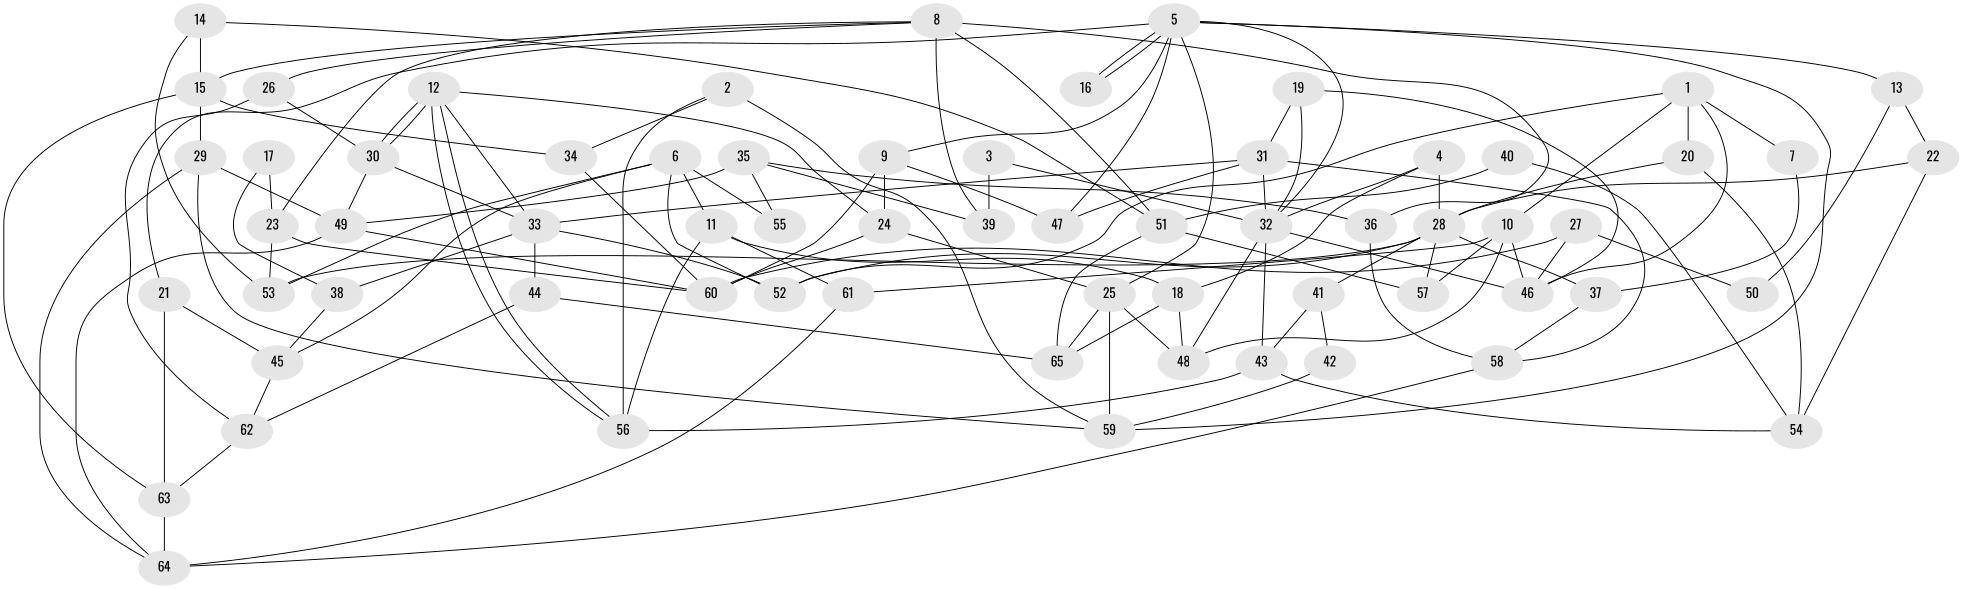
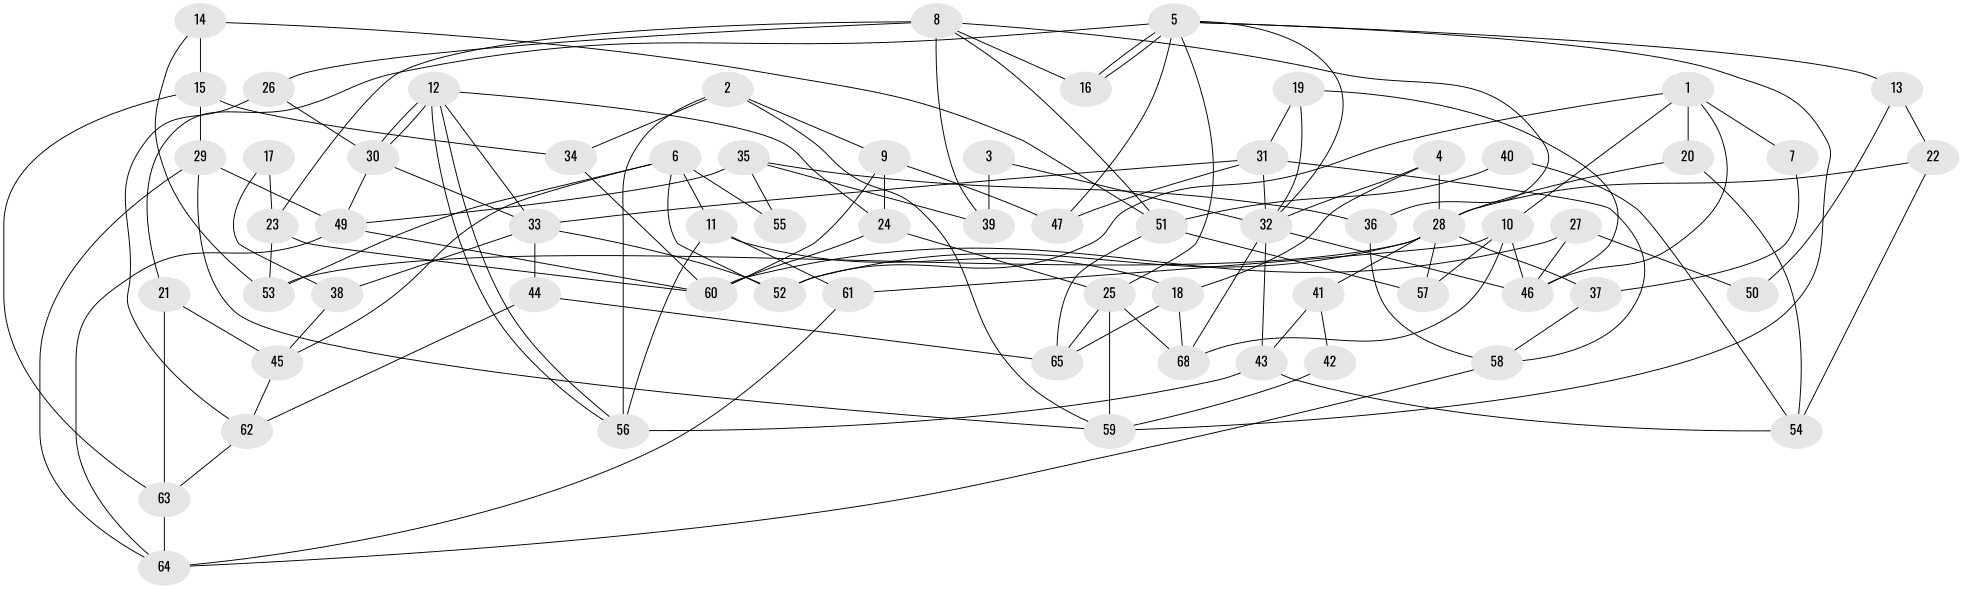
edge "8" -- "15": now "8" -- "16"
edge "5" -- "9": now "2" -- "9"
node "48": label "48" -> "68"
